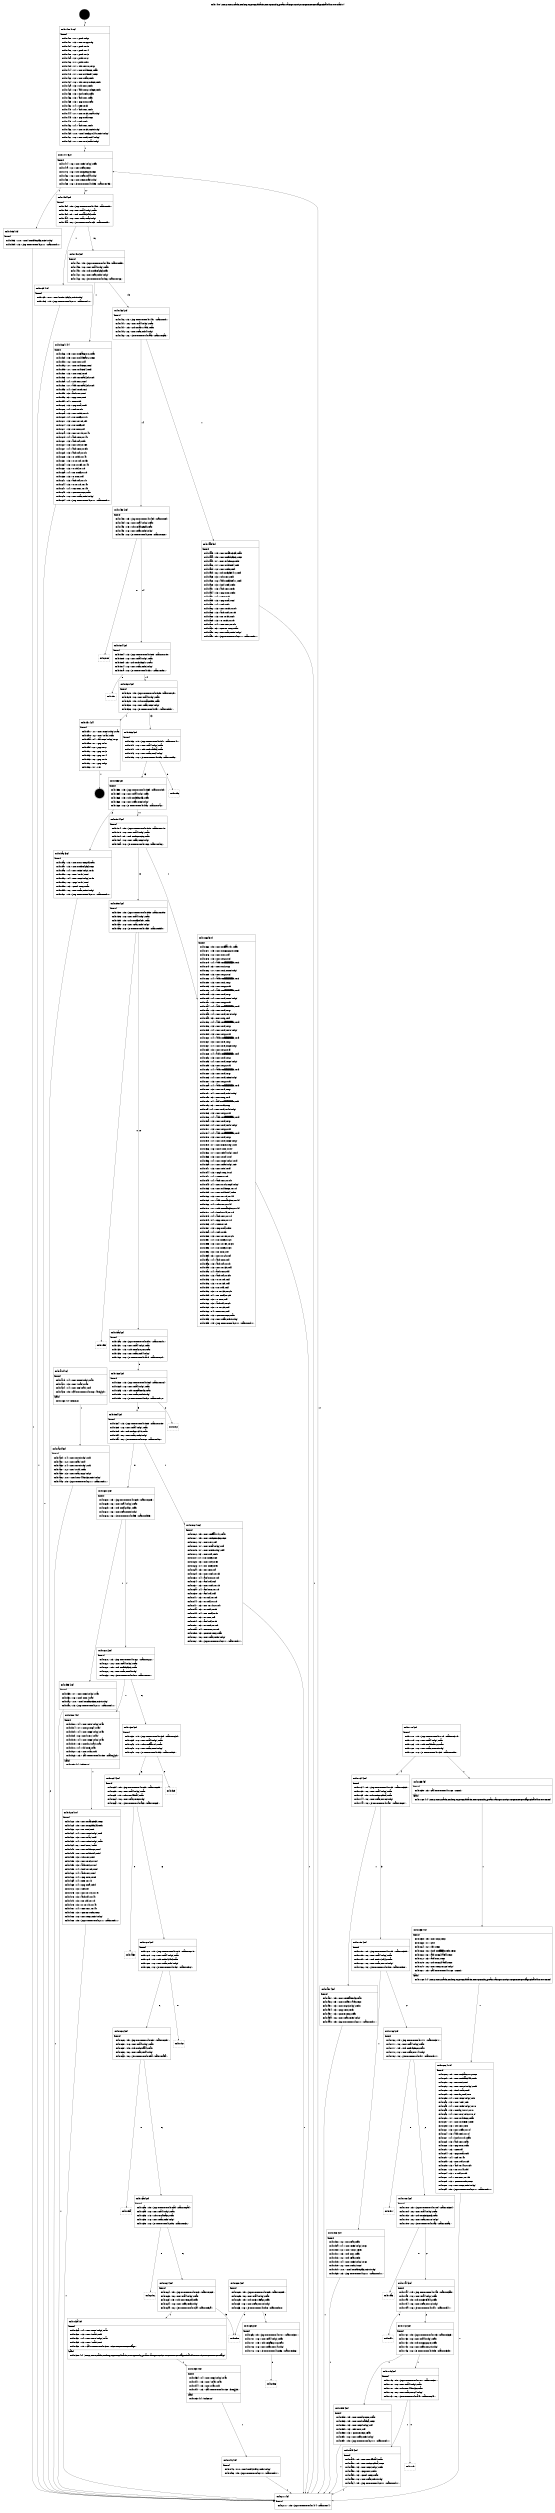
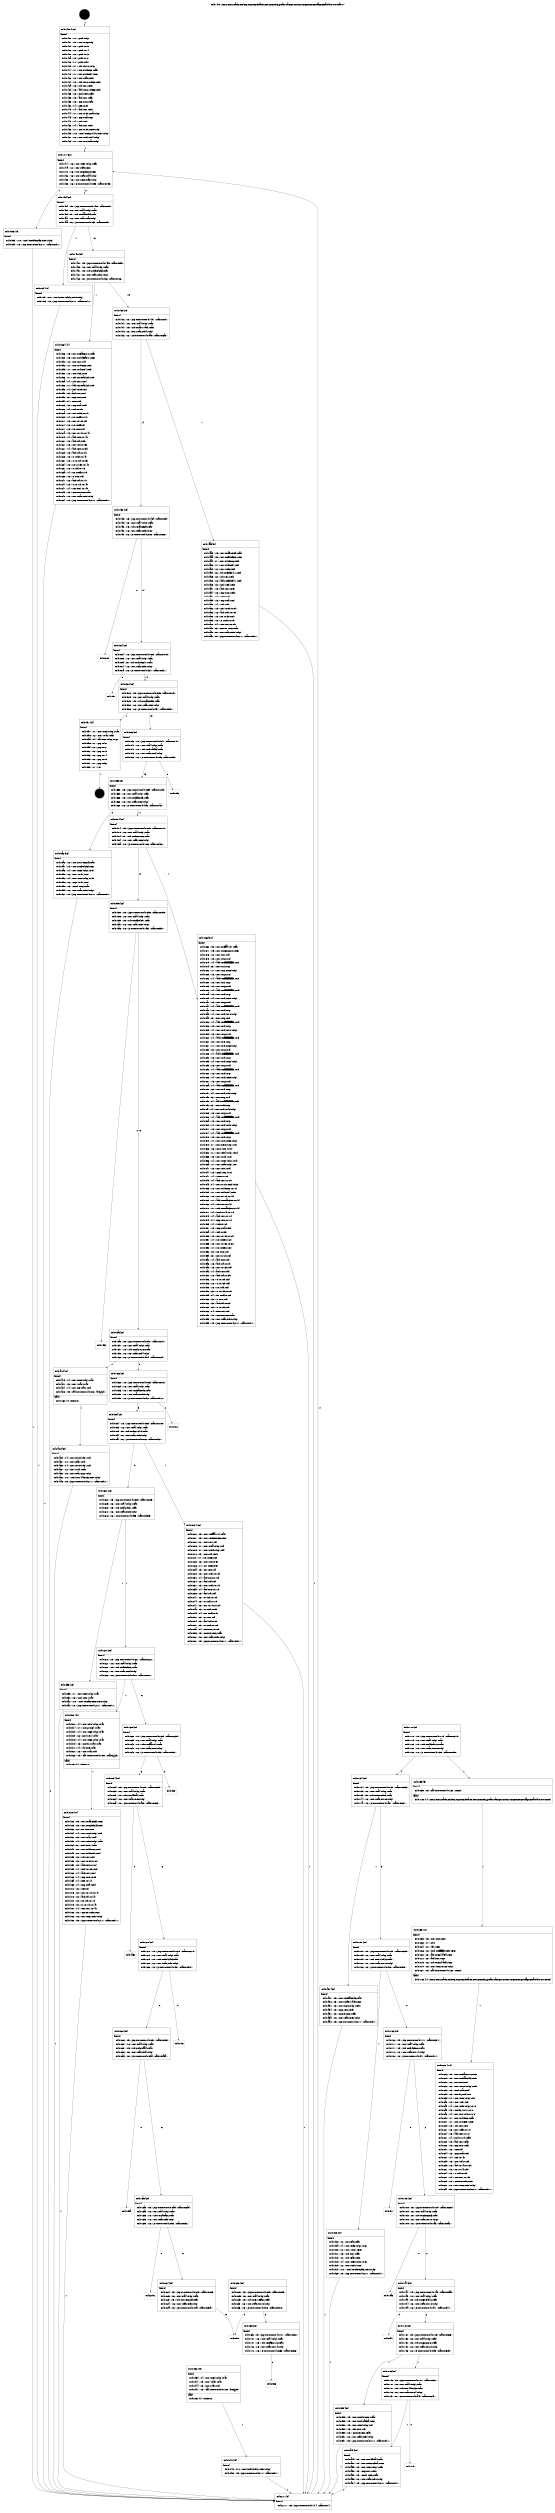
edge "0x4015ac [28]" -> "0x401a1d [16]": added, label "1"
node "0x401d2a [19]": removed
edge "0x401c86 [115]" -> "0x402111 [5]": removed, label "1"
